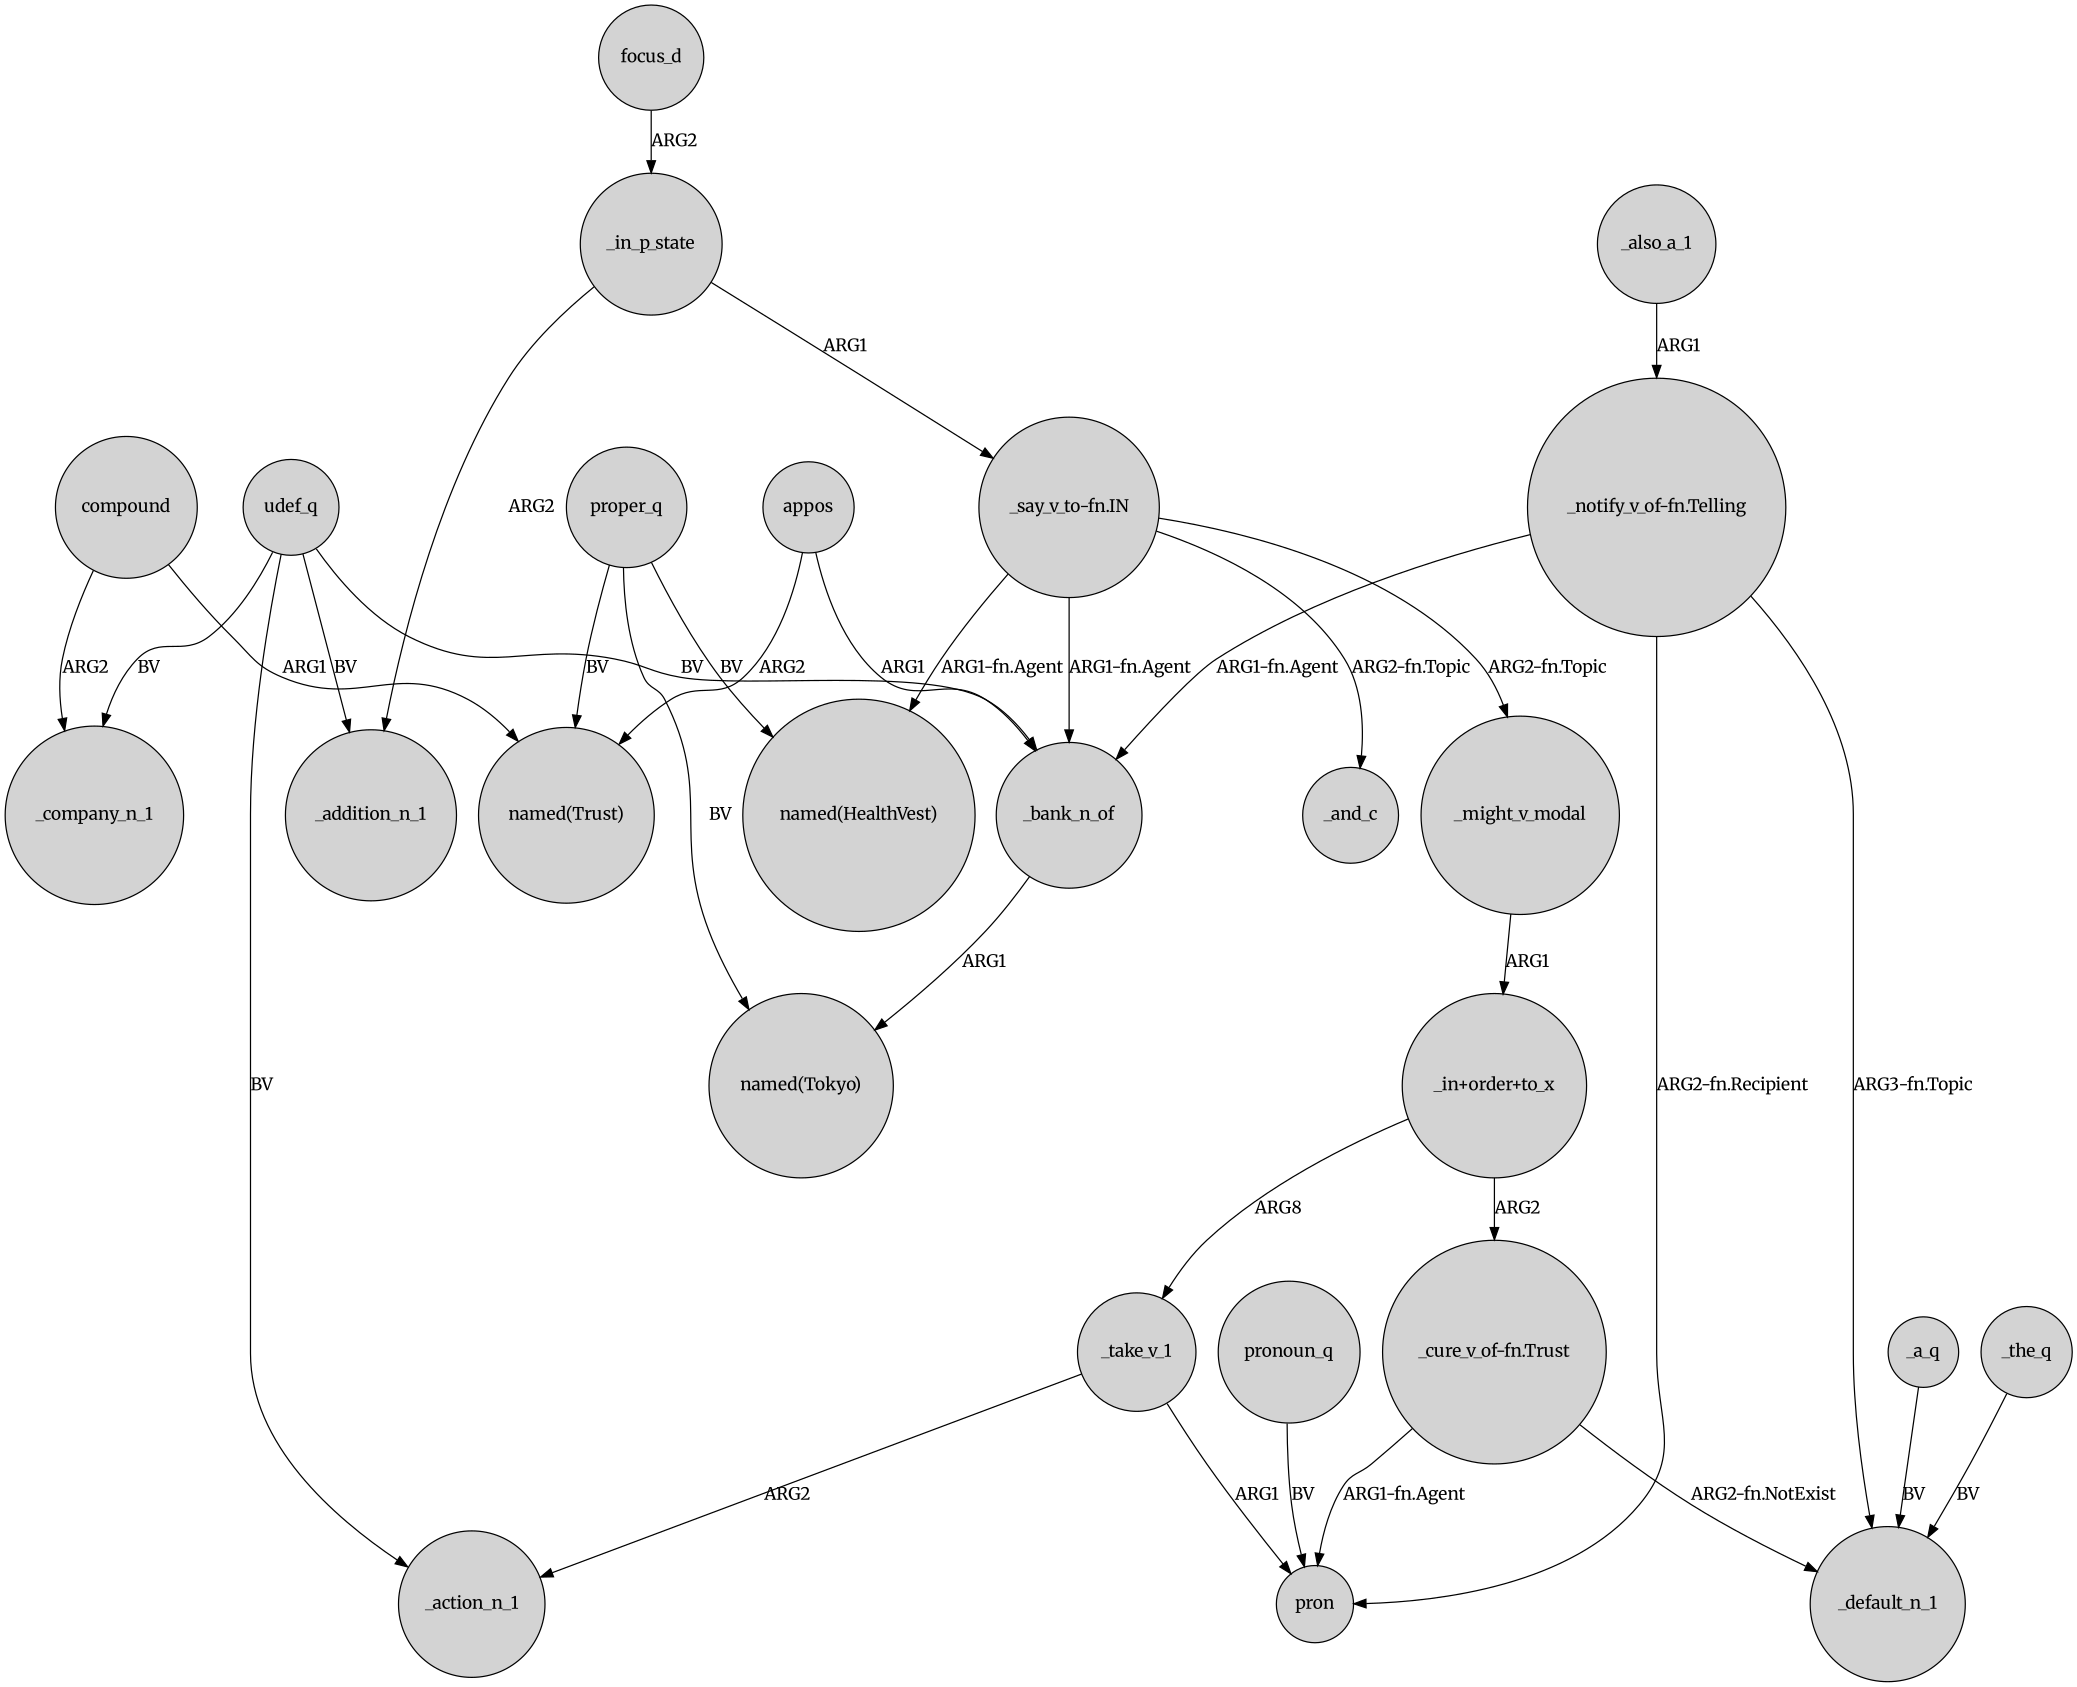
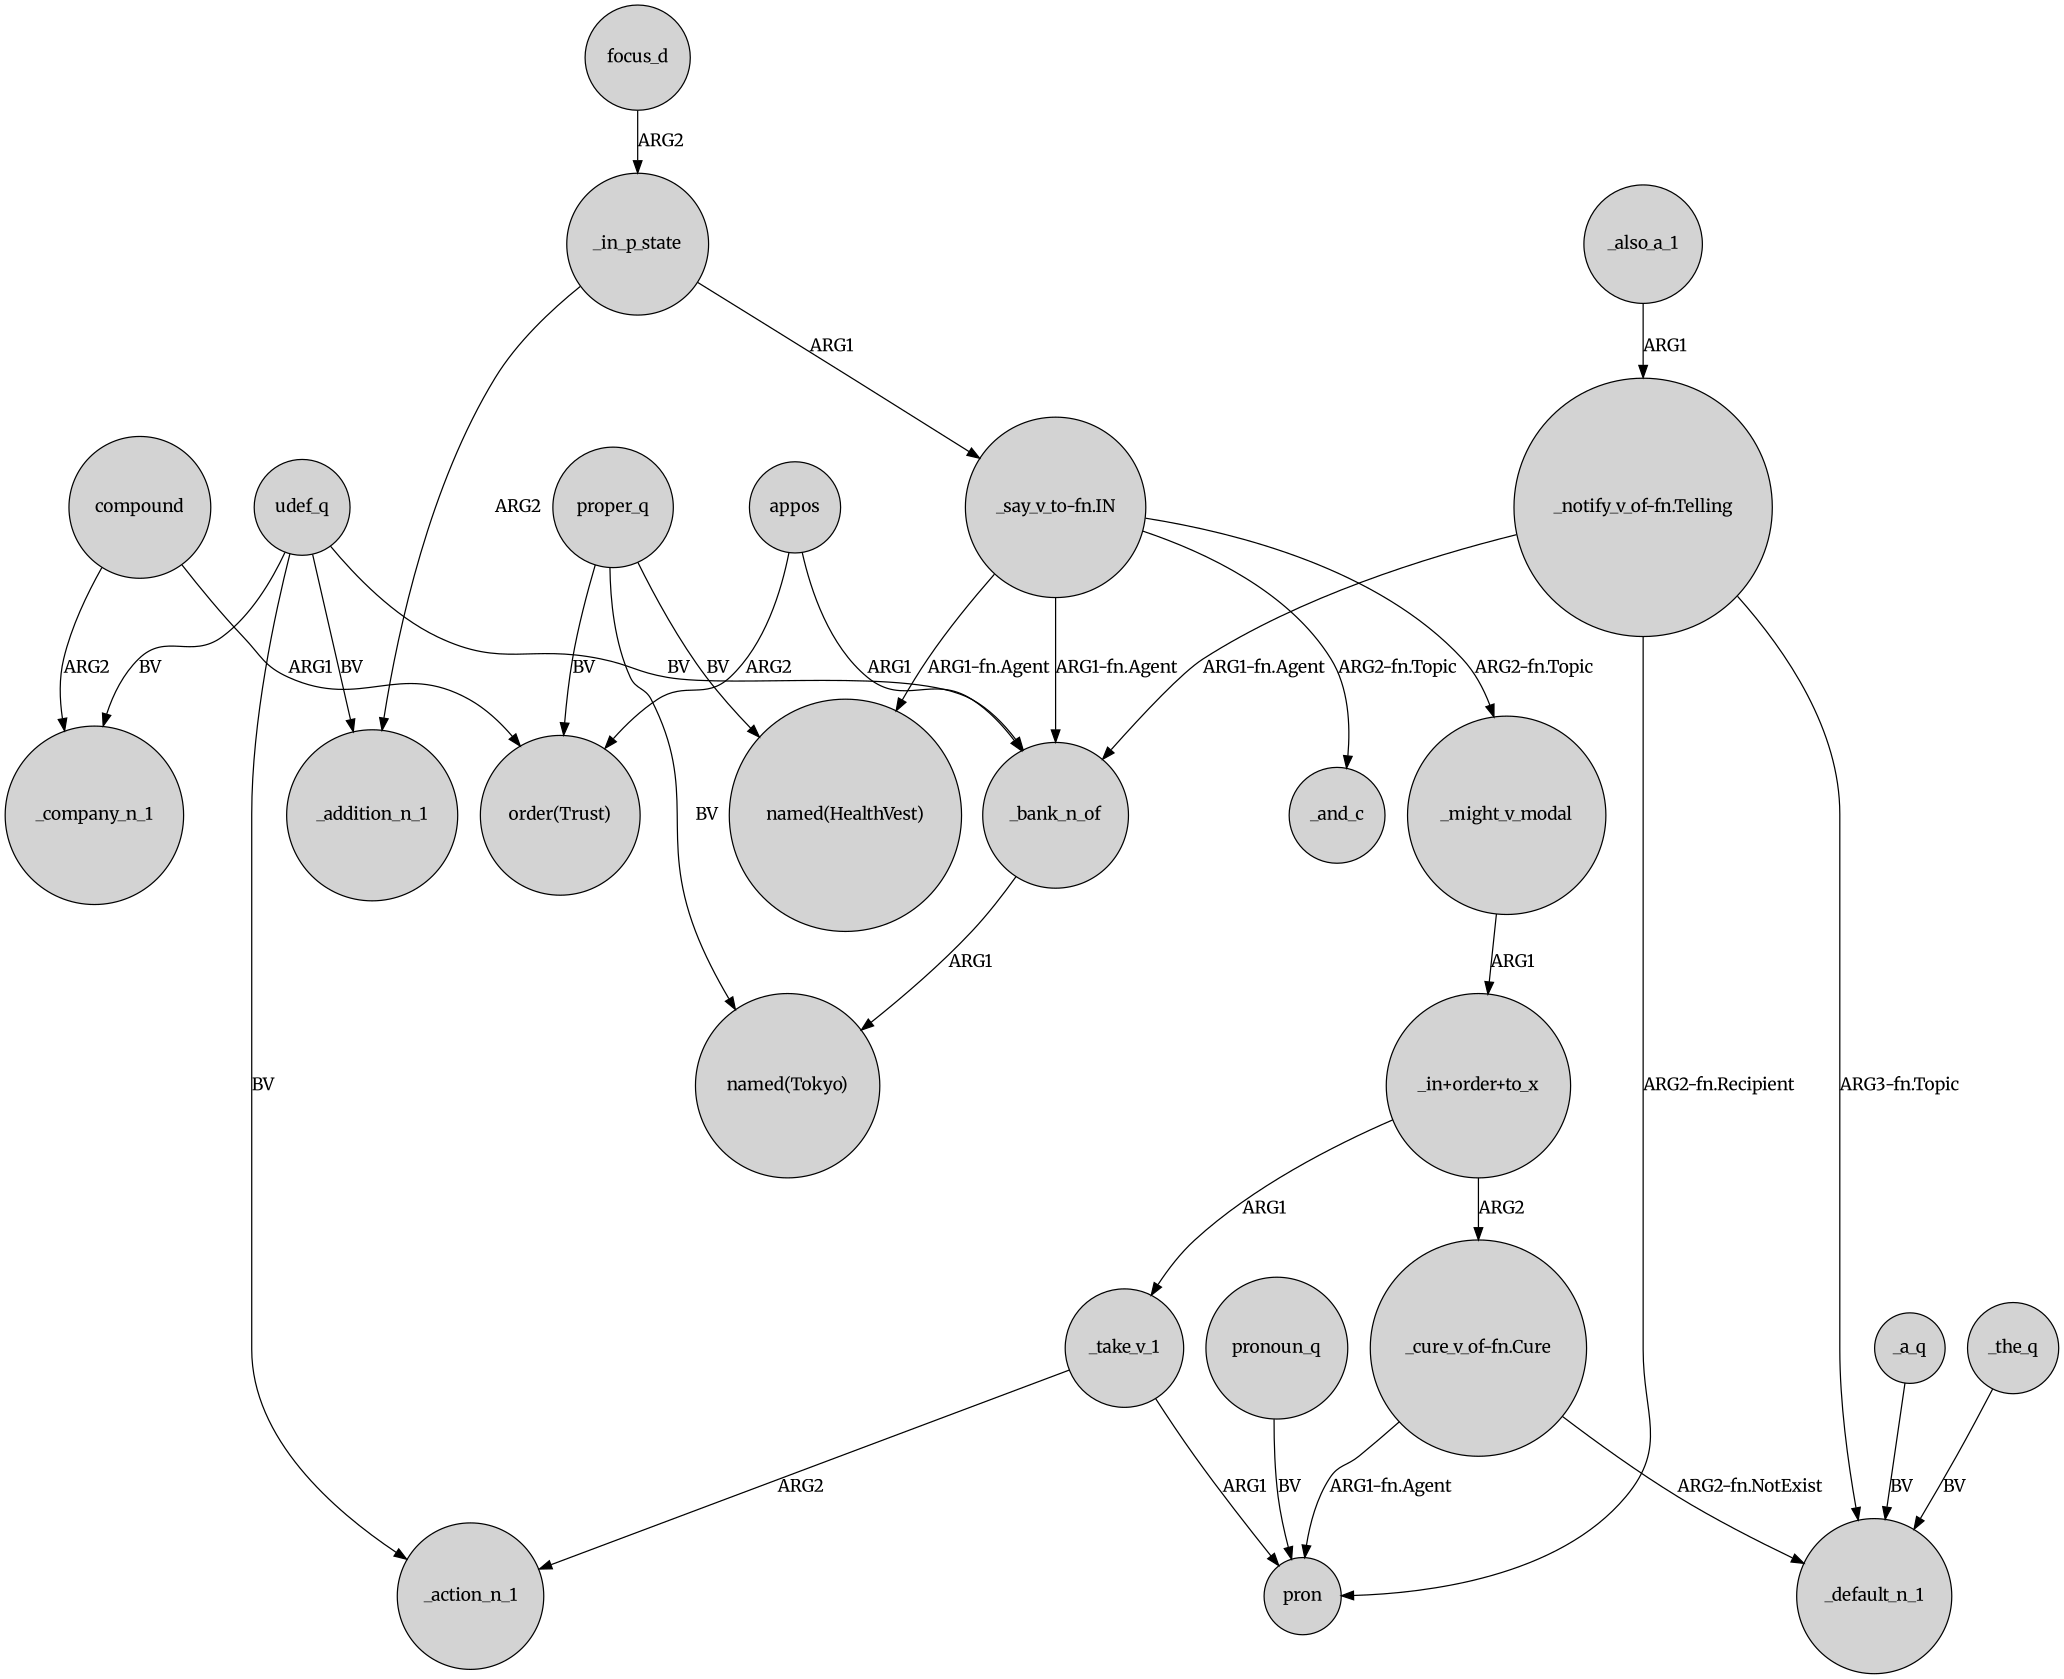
node "named(Trust)": label "named(Trust)" -> "order(Trust)"
edge "_in+order+to_x" -> "_take_v_1": label "ARG8" -> "ARG1"
node "_cure_v_of-fn.Trust": label "_cure_v_of-fn.Trust" -> "_cure_v_of-fn.Cure"
